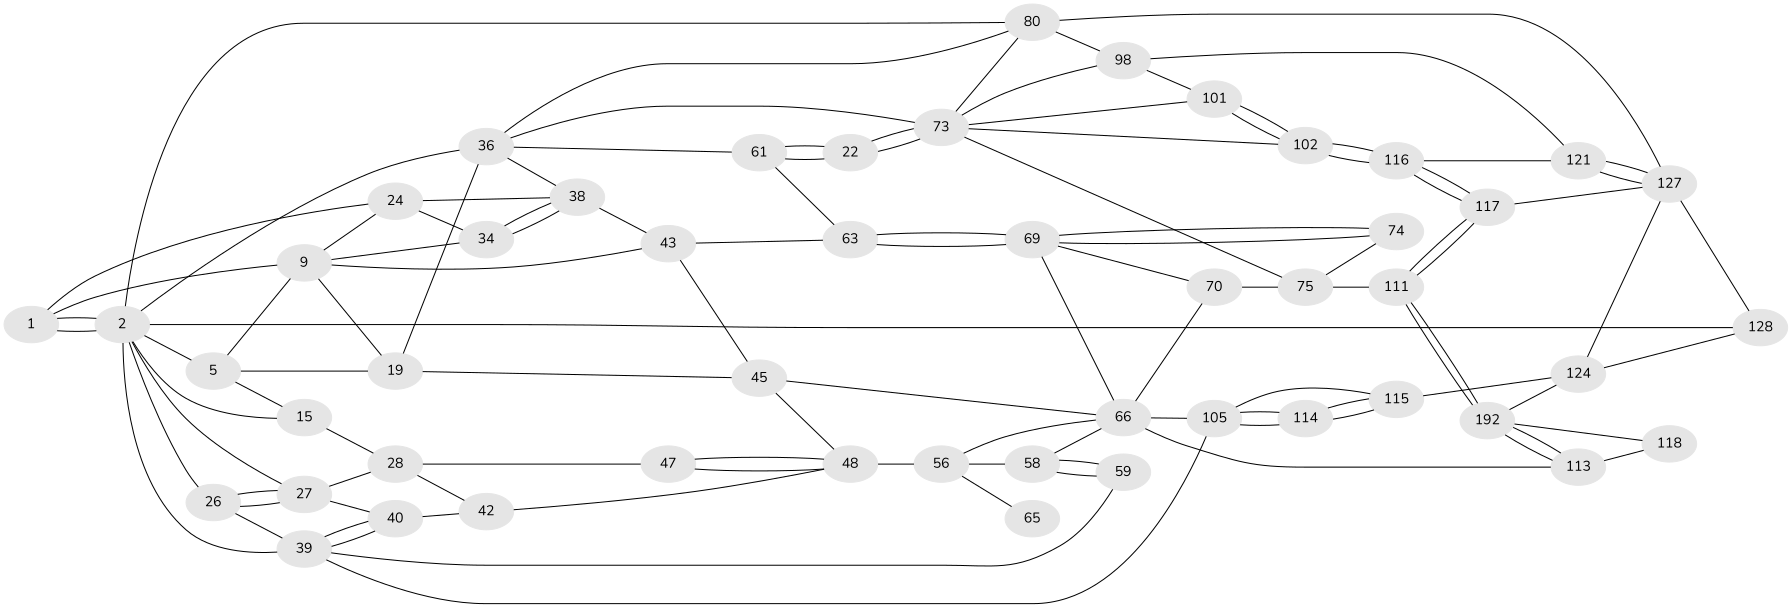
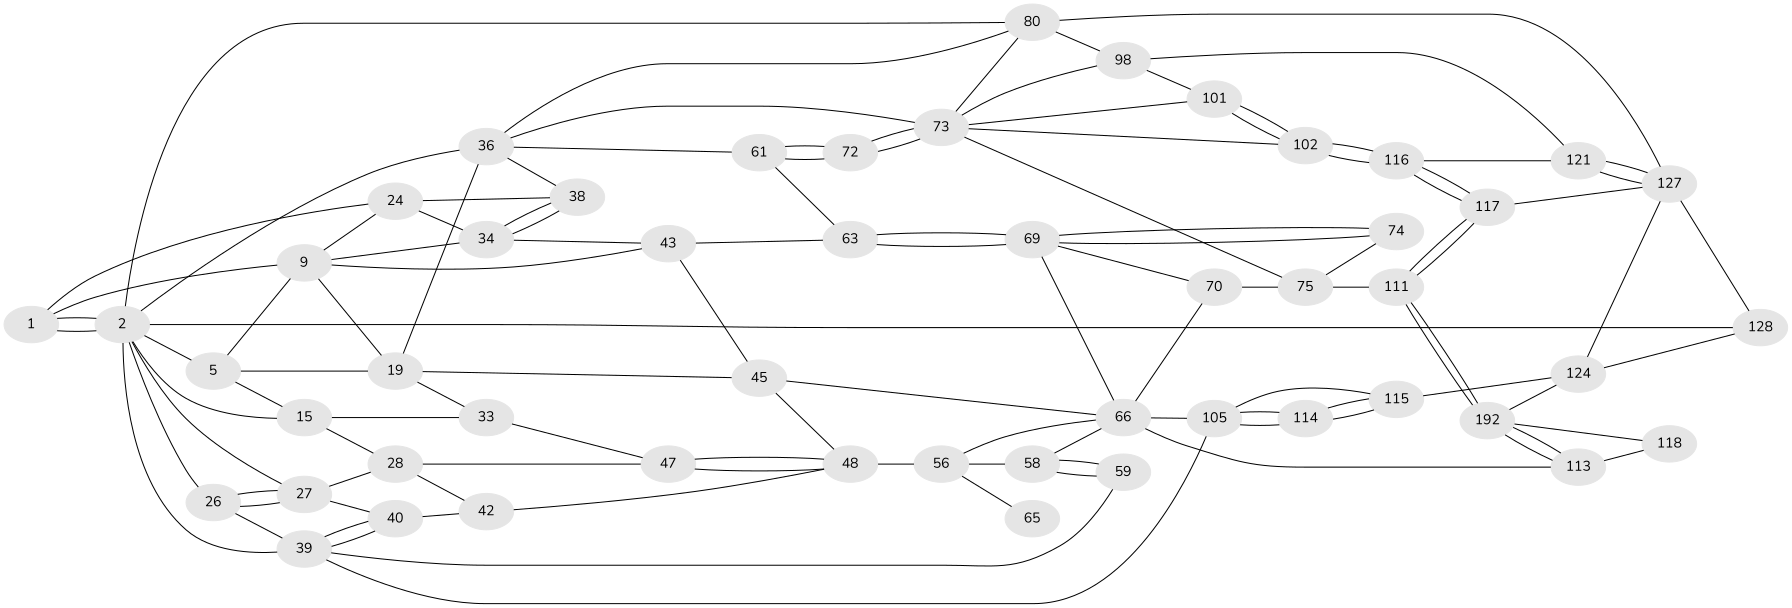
node "22": label "22" -> "72"
edge "38" -- "43": now "34" -- "43"
node "33": added
